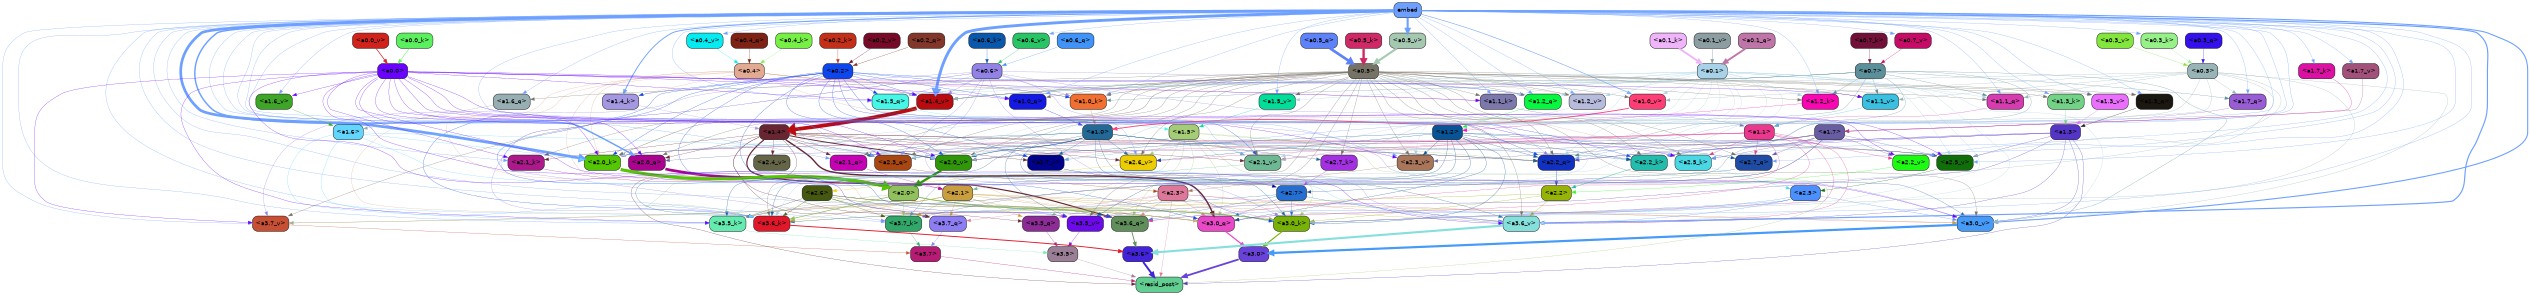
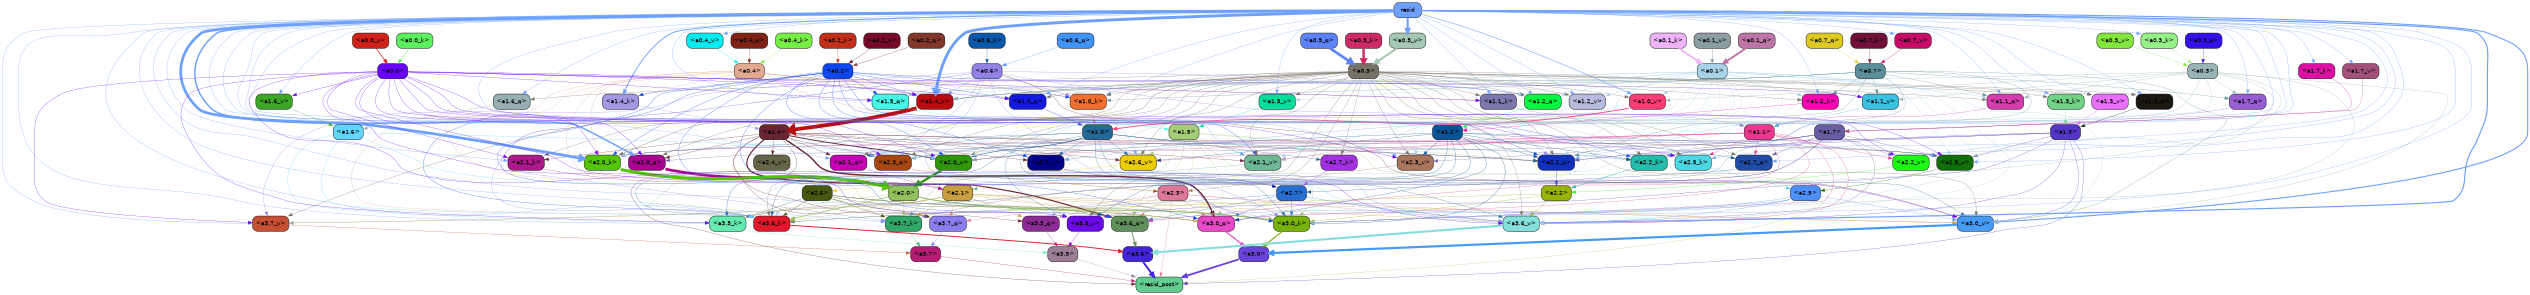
node "embed": label "embed" -> "resid"
node "<a0.6_v>": removed
node "<a0.7_q>": added
edge "<a0.6>" -> "<a3.0_v>": color #9382e5 -> #692531
edge "<a1.6>" -> "<a2.0_k>": removed
edge "<a1.7>" -> "<a2.5_k>": now "<a1.7>" -> "<a3.6_v>"
